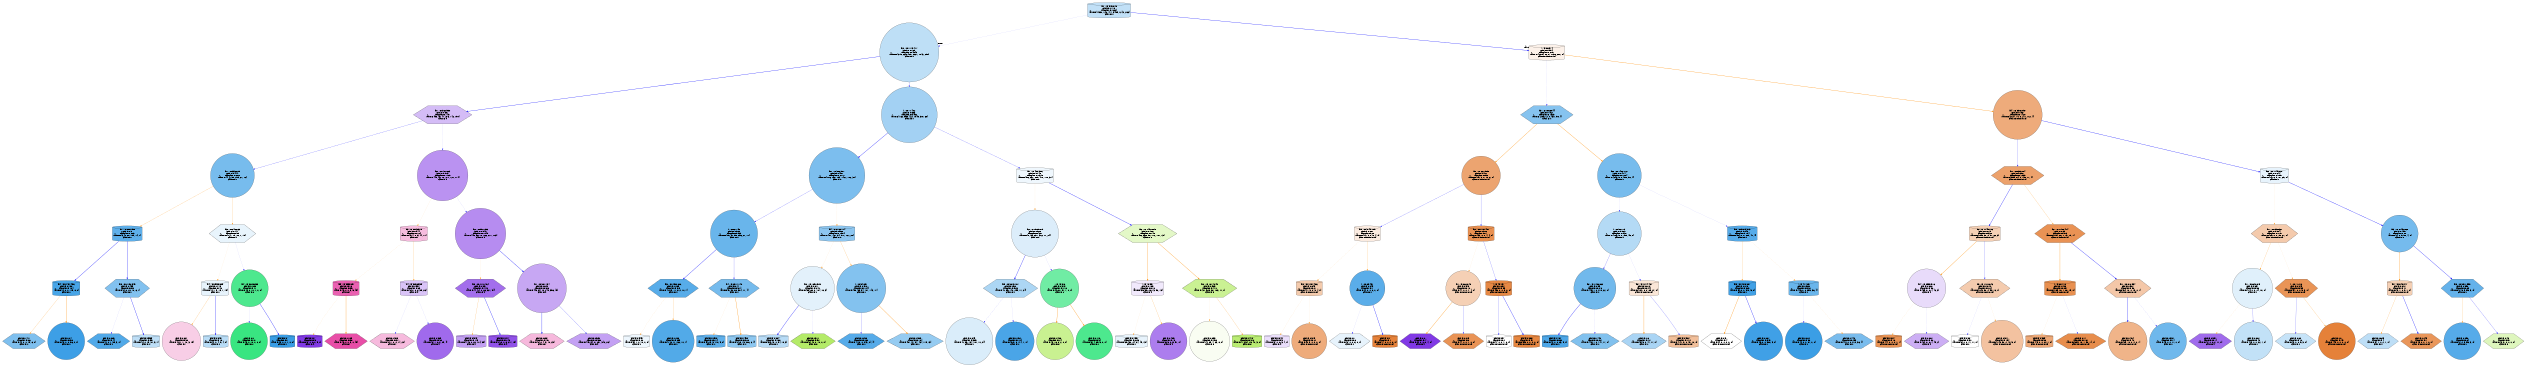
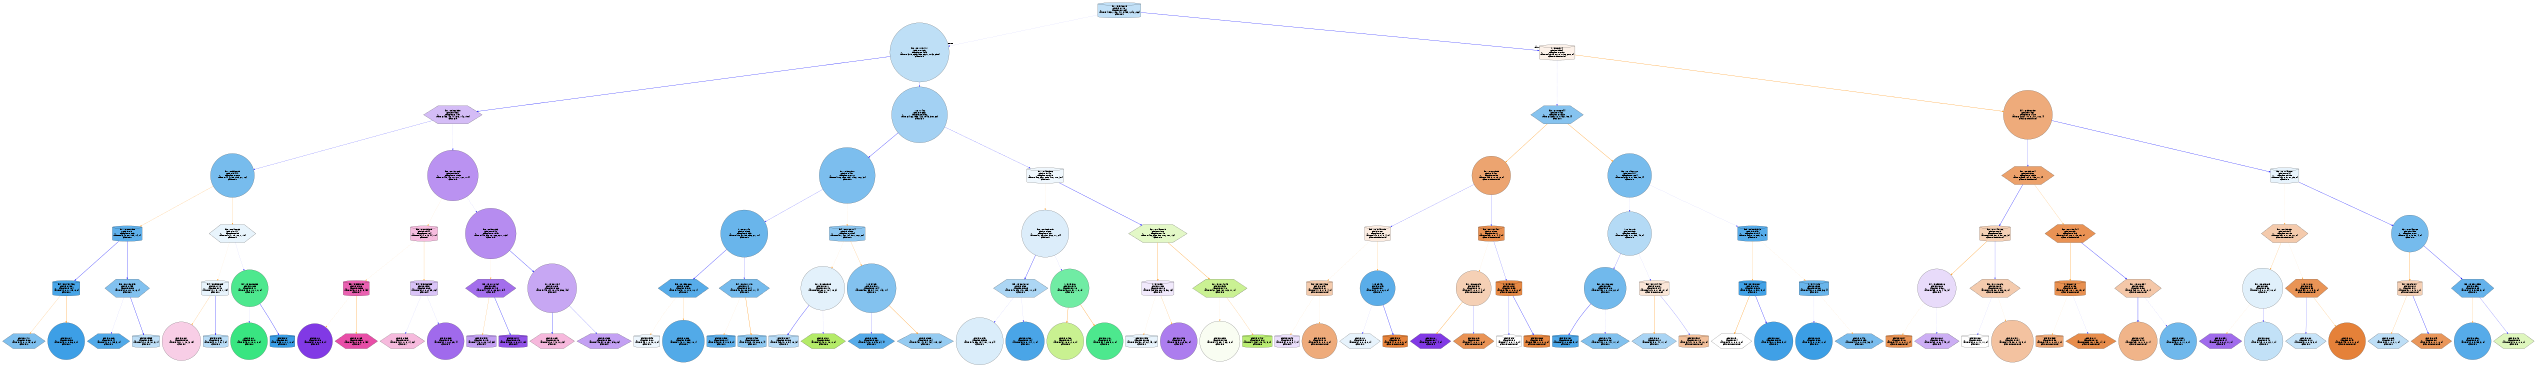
node "gini = 0.0 samples = 5 value = [0, 0, 0, 0, 5, 0] class = a": shape cylinder -> circle
